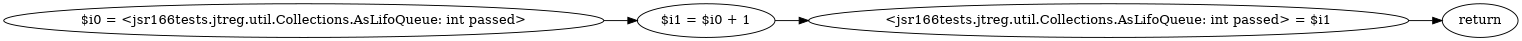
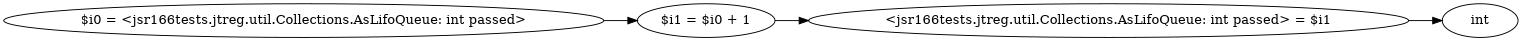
node "return": label "return" -> "int"
